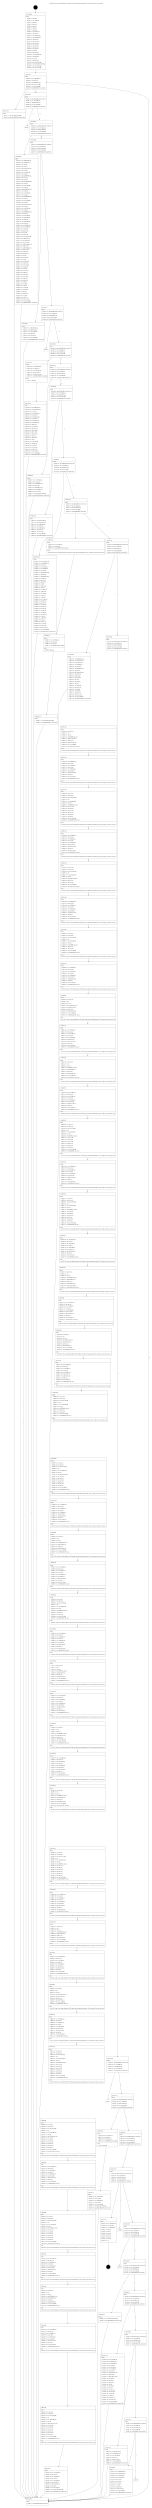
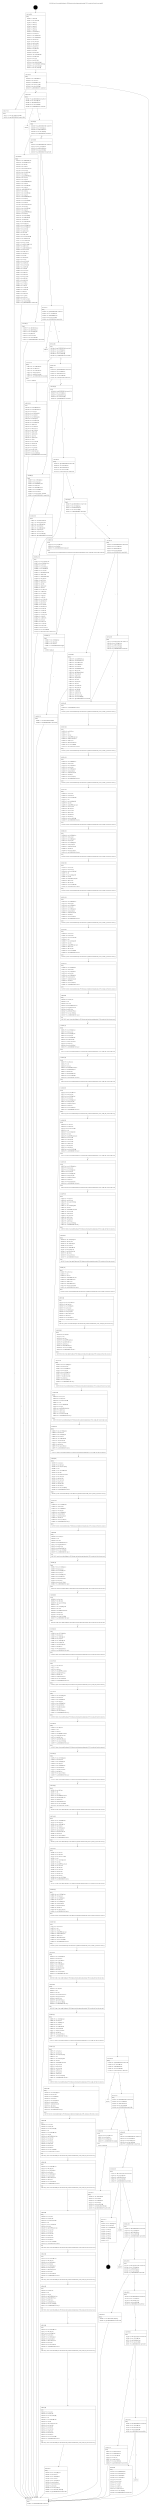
node "0x40222d [5]": added
node "0x4025d2 [44]": added
node "0x4027e2 [44]": added
node "0x402956 [44]": added
node "0x402c0a [103]": removed
